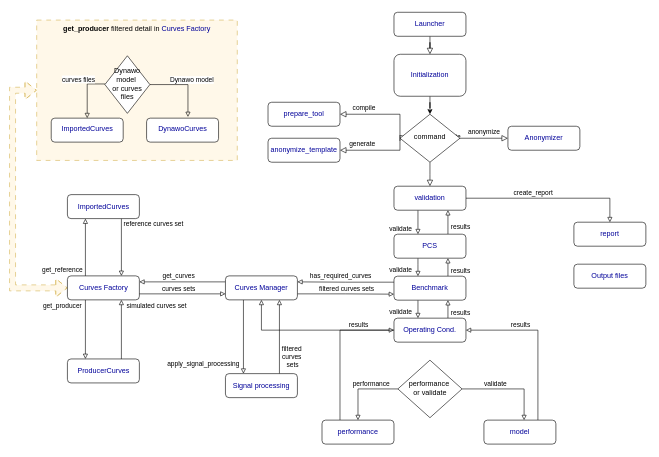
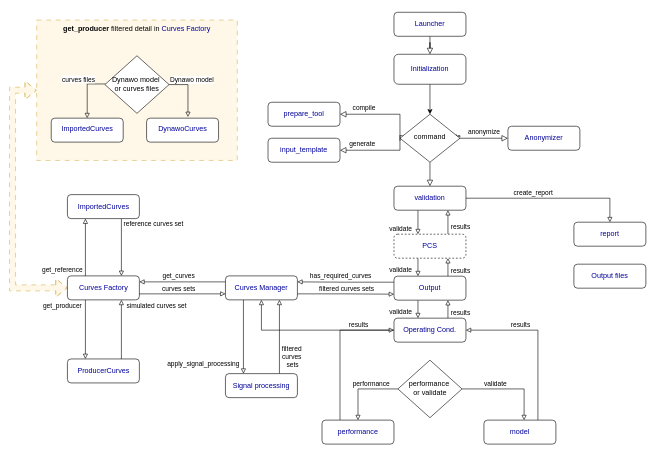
node "Initialization": size 72x42 -> 72x30
node "Dynawo model or curves files": size 45x58 -> 64x58
node "anonymize_template": label "anonymize_template" -> "input_template"
node "PCS": style solid -> dashed
node "Benchmark": label "Benchmark" -> "Output"
